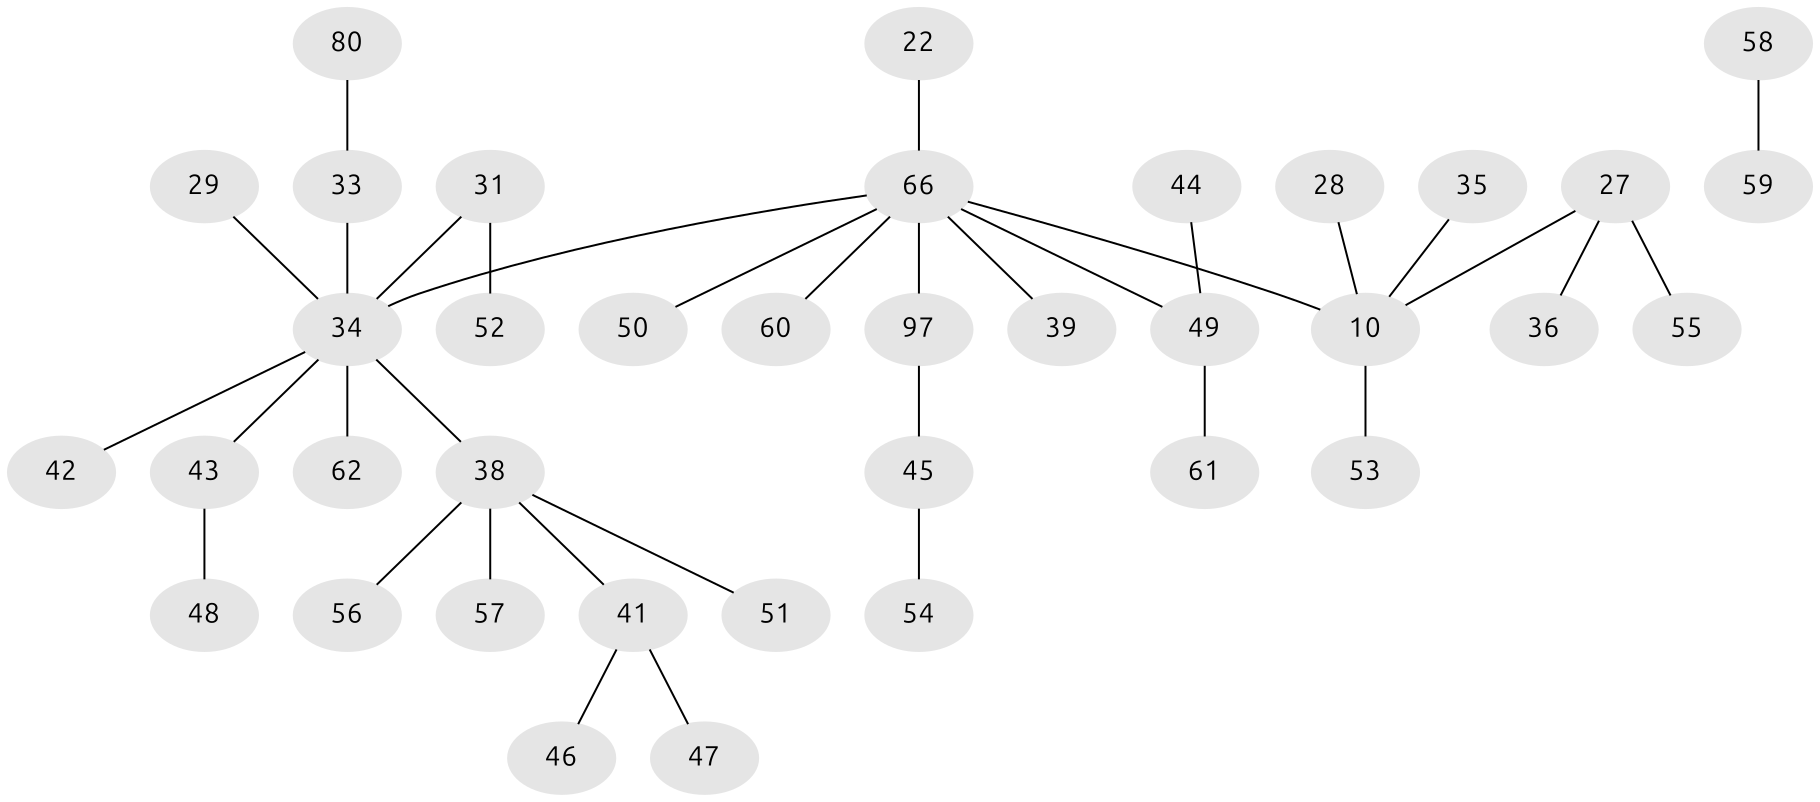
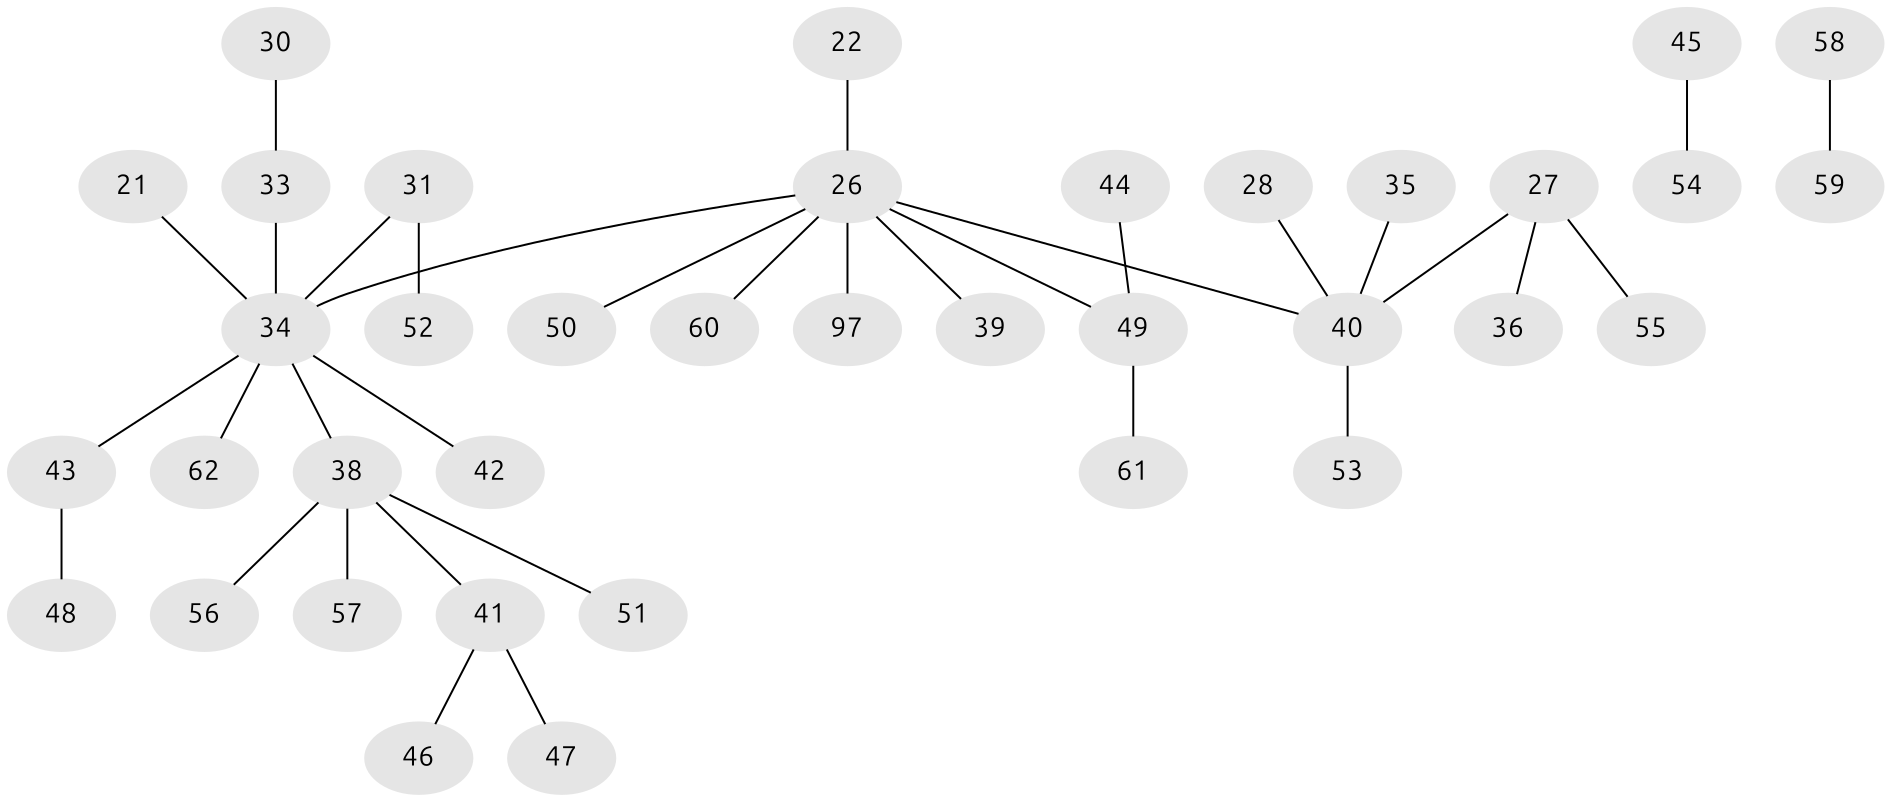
node "80": label "80" -> "30"
node "29": label "29" -> "21"
node "66": label "66" -> "26"
node "10": label "10" -> "40"
edge "97" -- "45": removed
